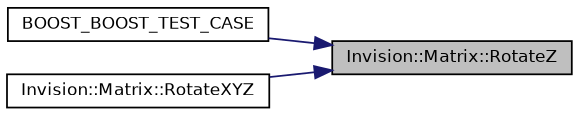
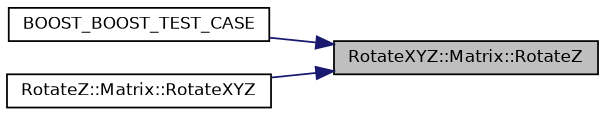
node "Invision::Matrix::RotateZ": label "Invision::Matrix::RotateZ" -> "RotateXYZ::Matrix::RotateZ"
node "Invision::Matrix::RotateXYZ": label "Invision::Matrix::RotateXYZ" -> "RotateZ::Matrix::RotateXYZ"
